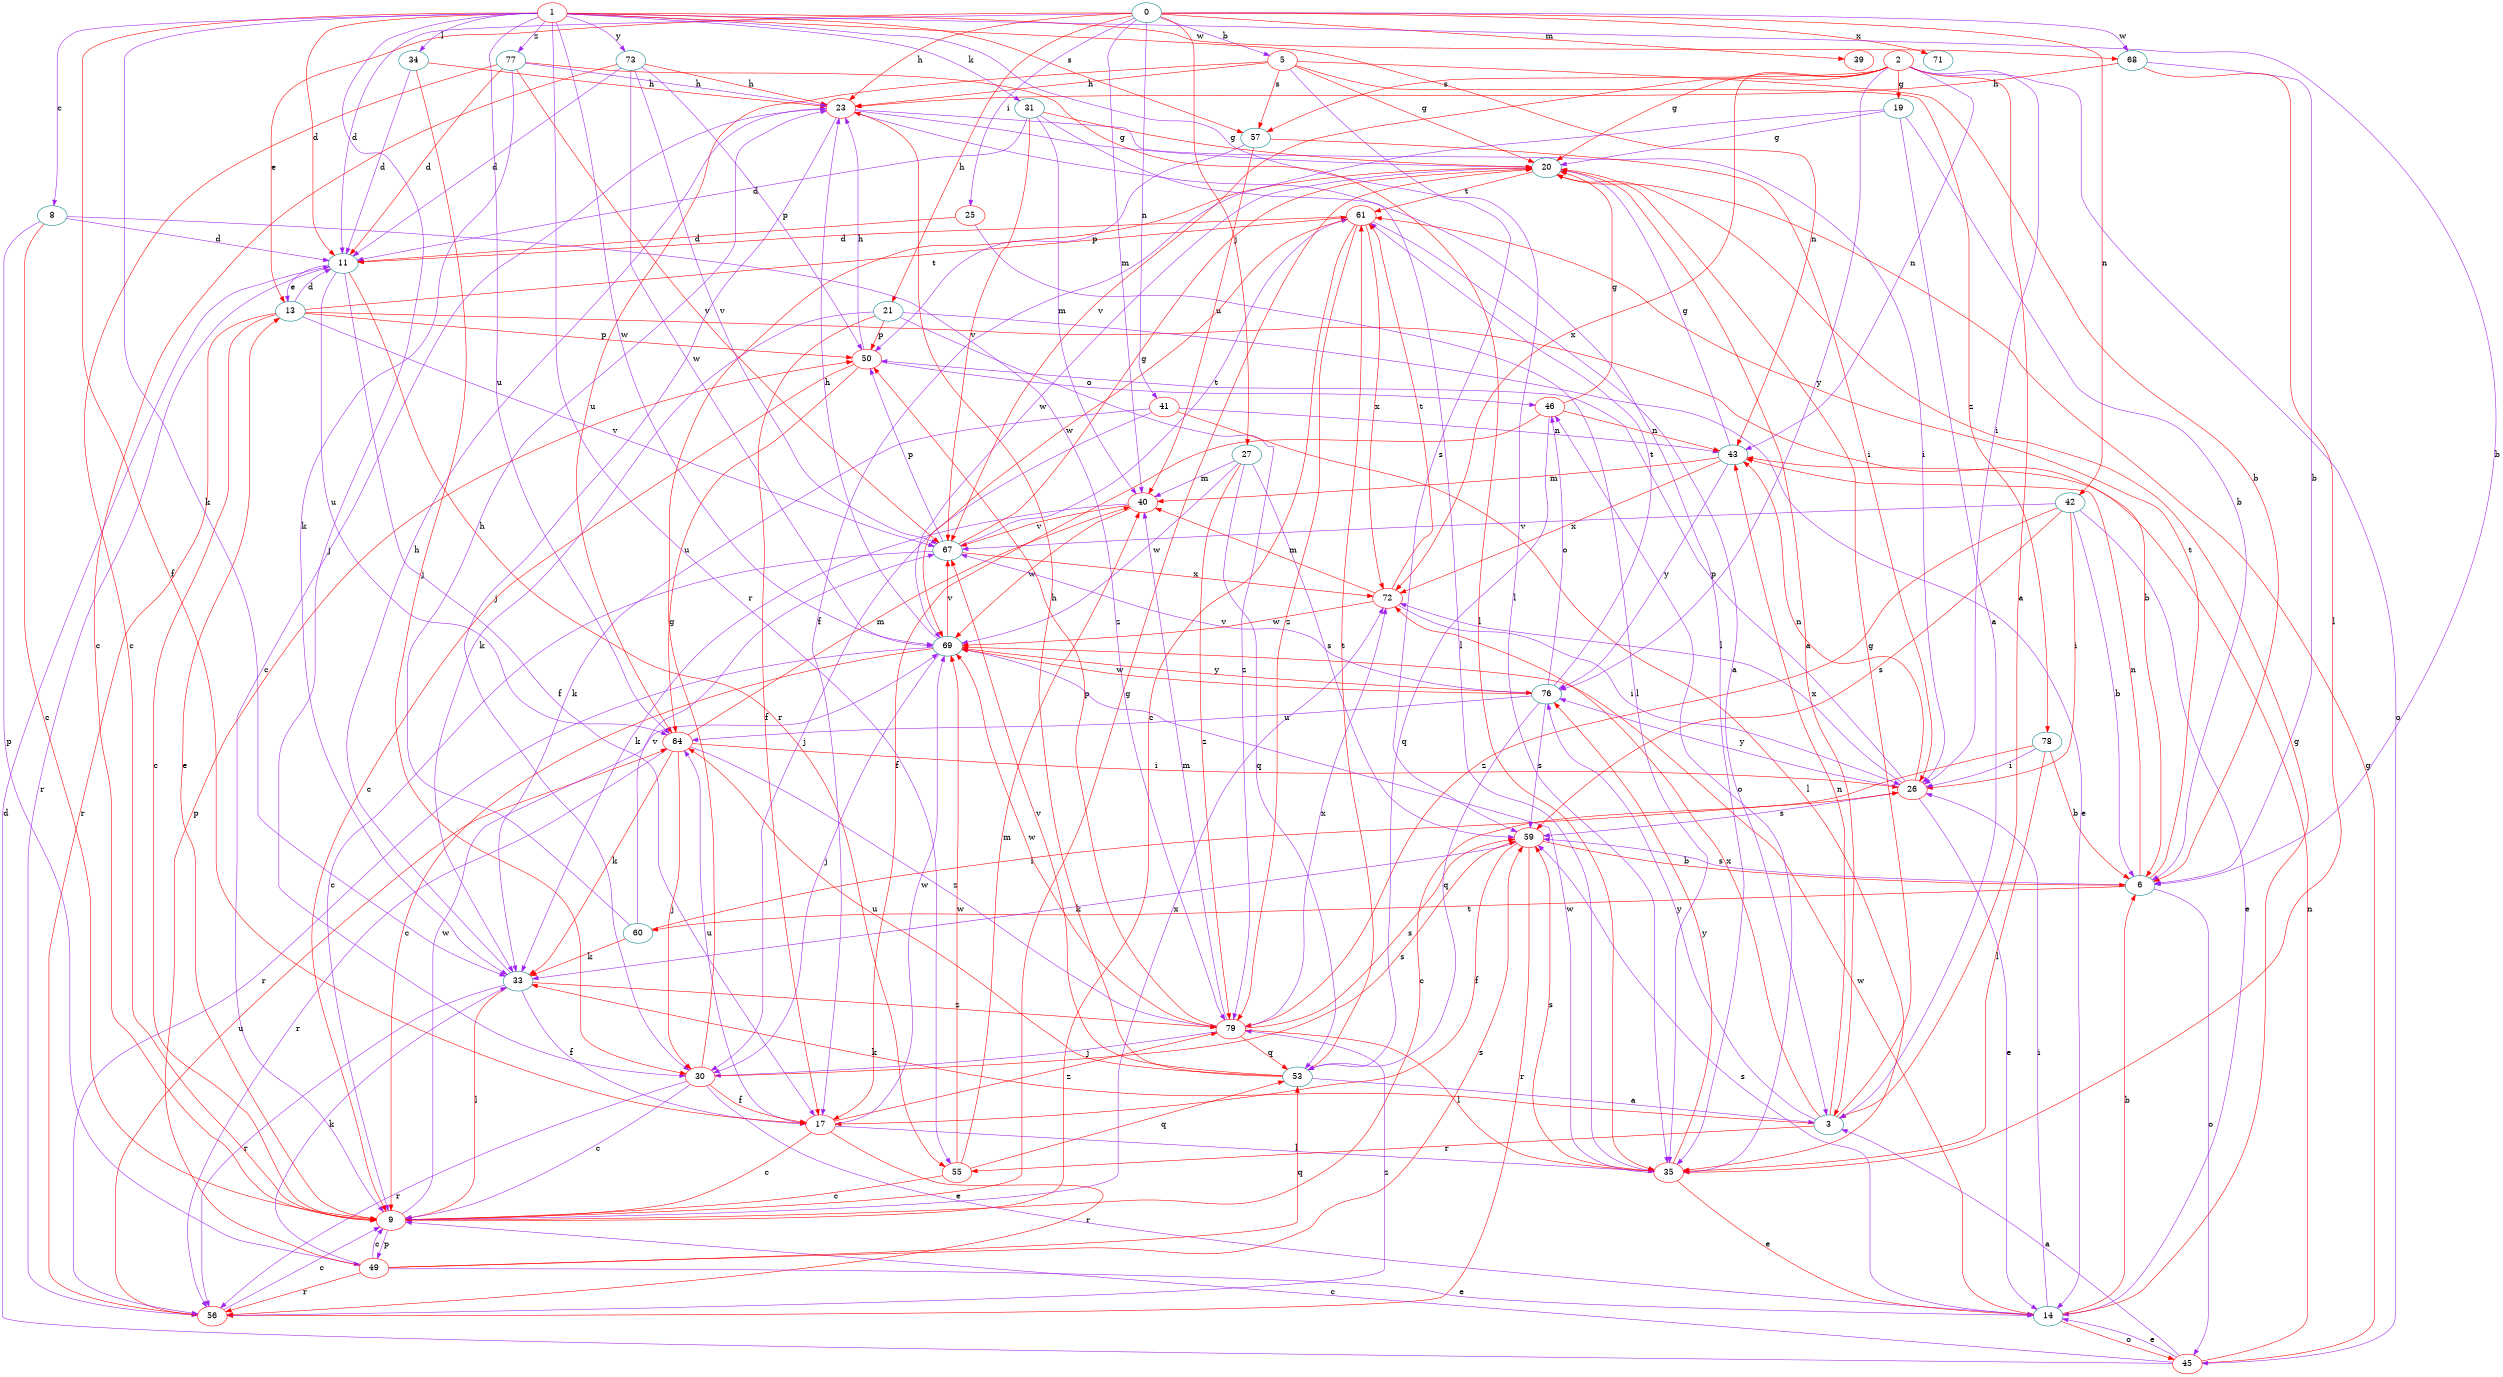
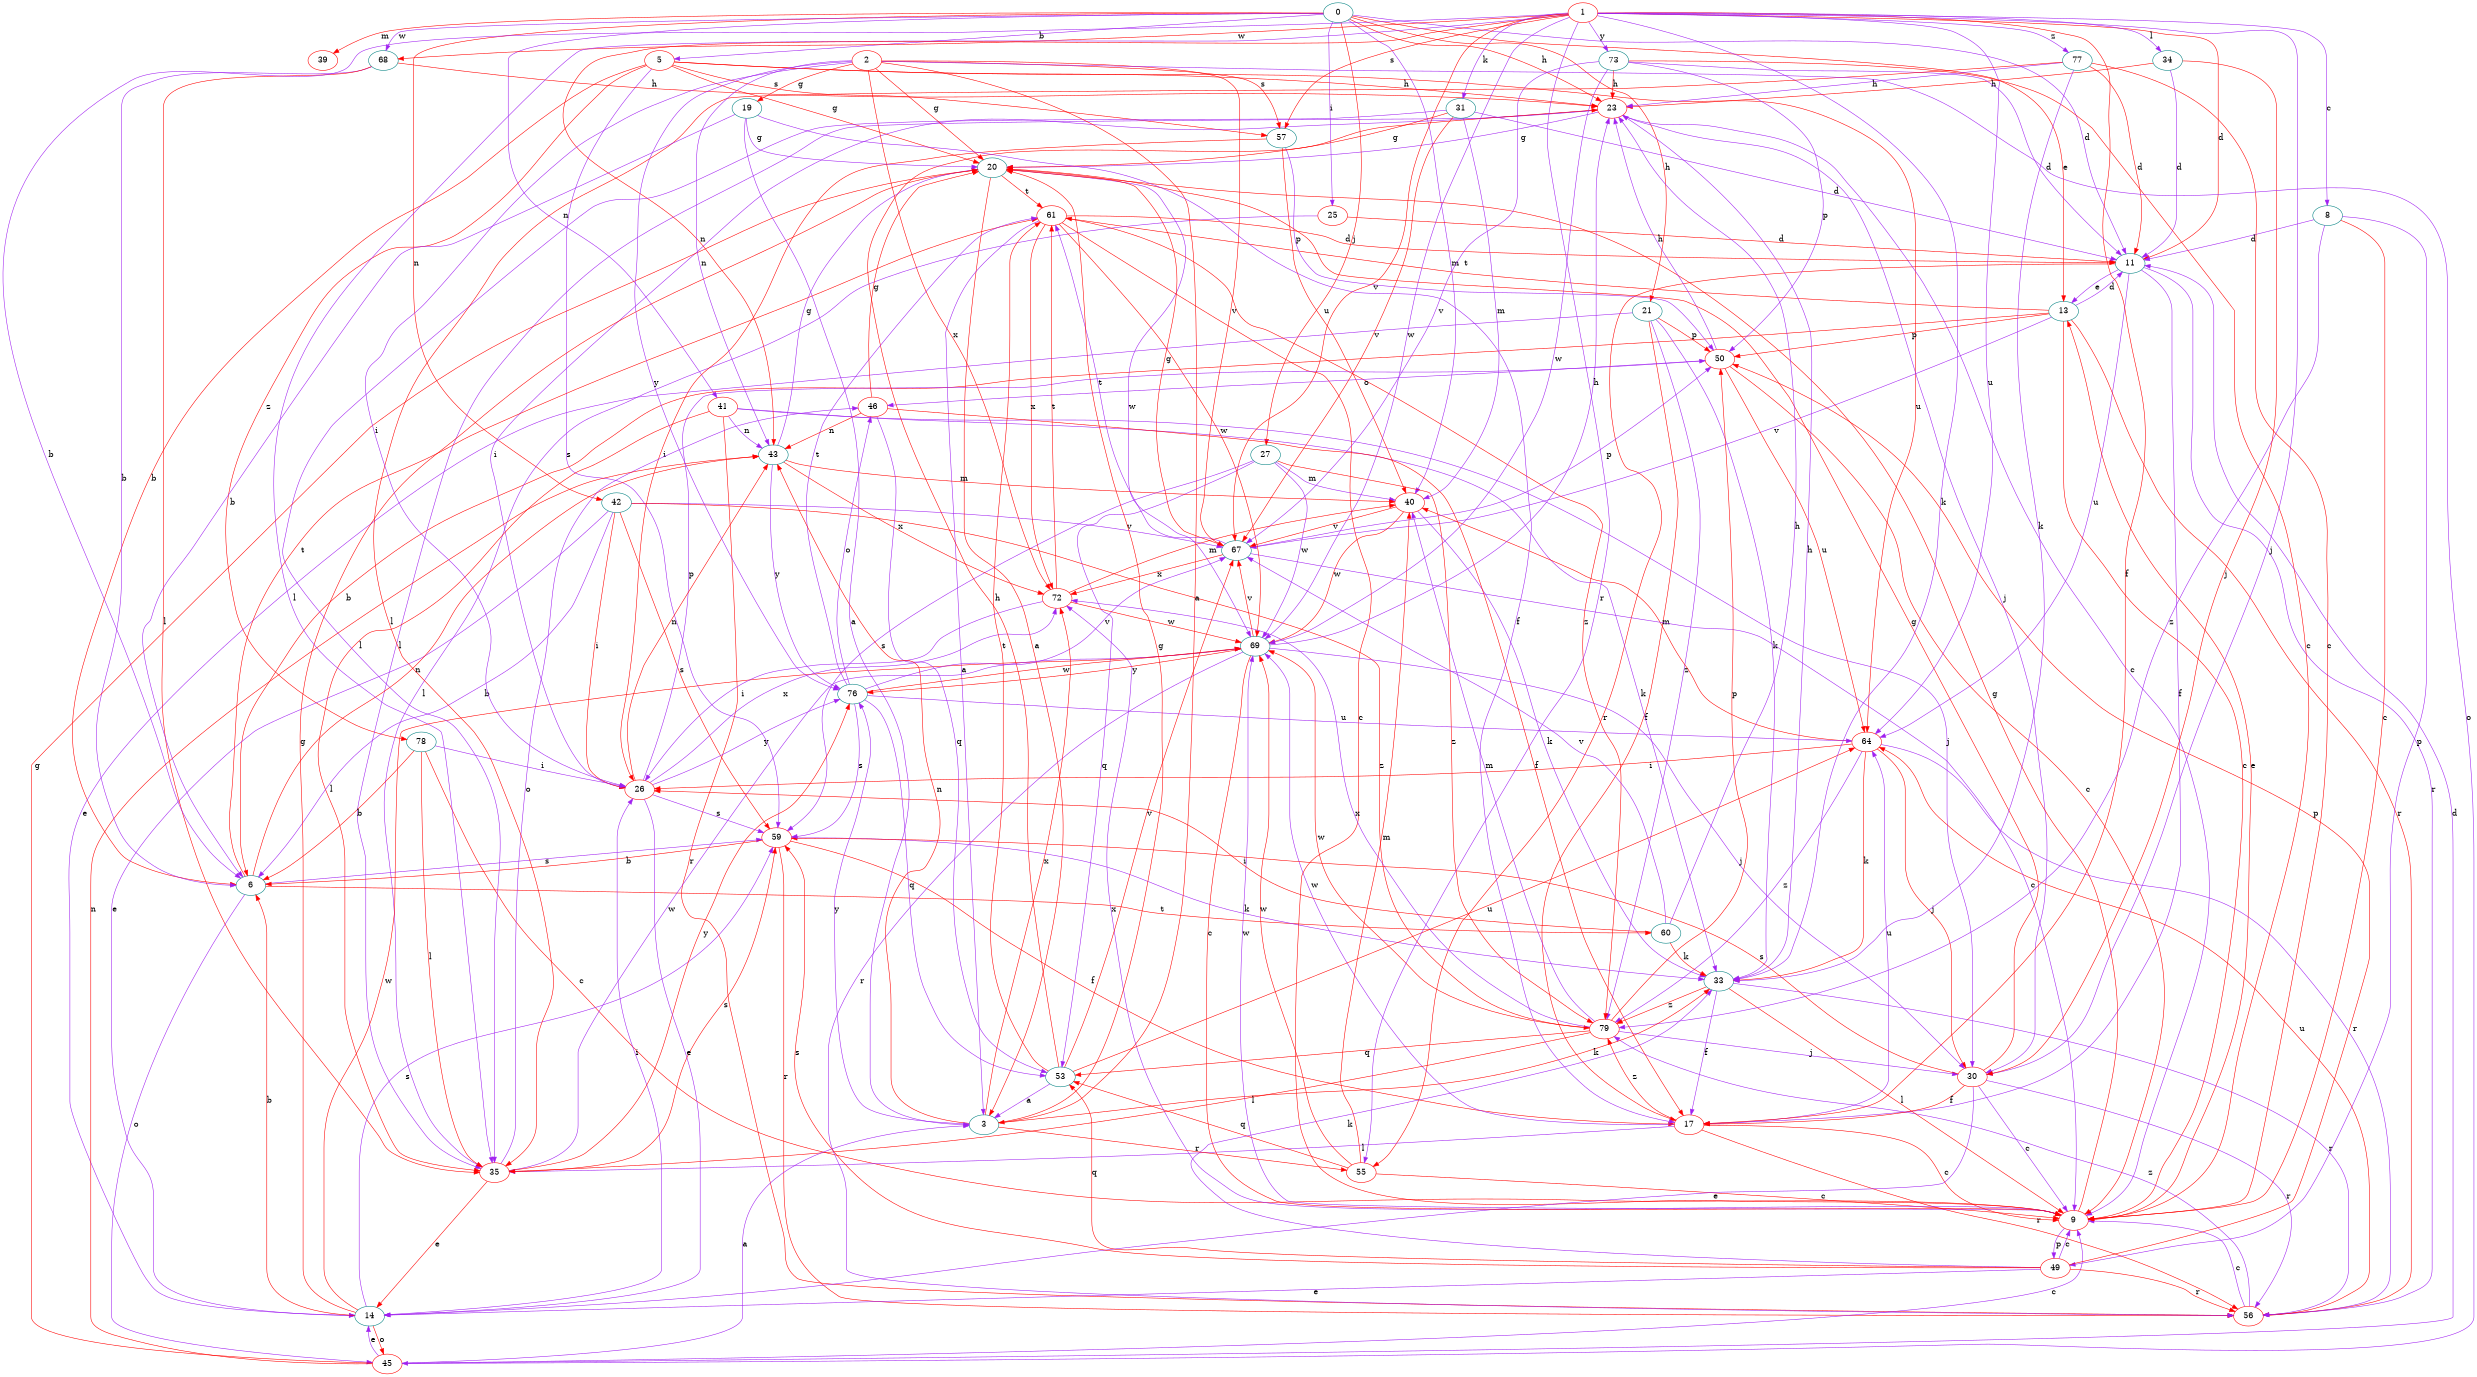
node "71": removed
edge "77" -> "67": now "1" -> "67"
edge "79" -> "59": removed, label "s"
edge "41" -> "56": added, label "r"
